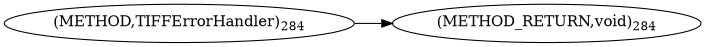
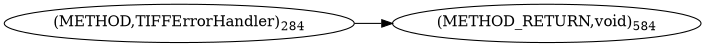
node "(METHOD_RETURN,void)": text "284" -> "584"
